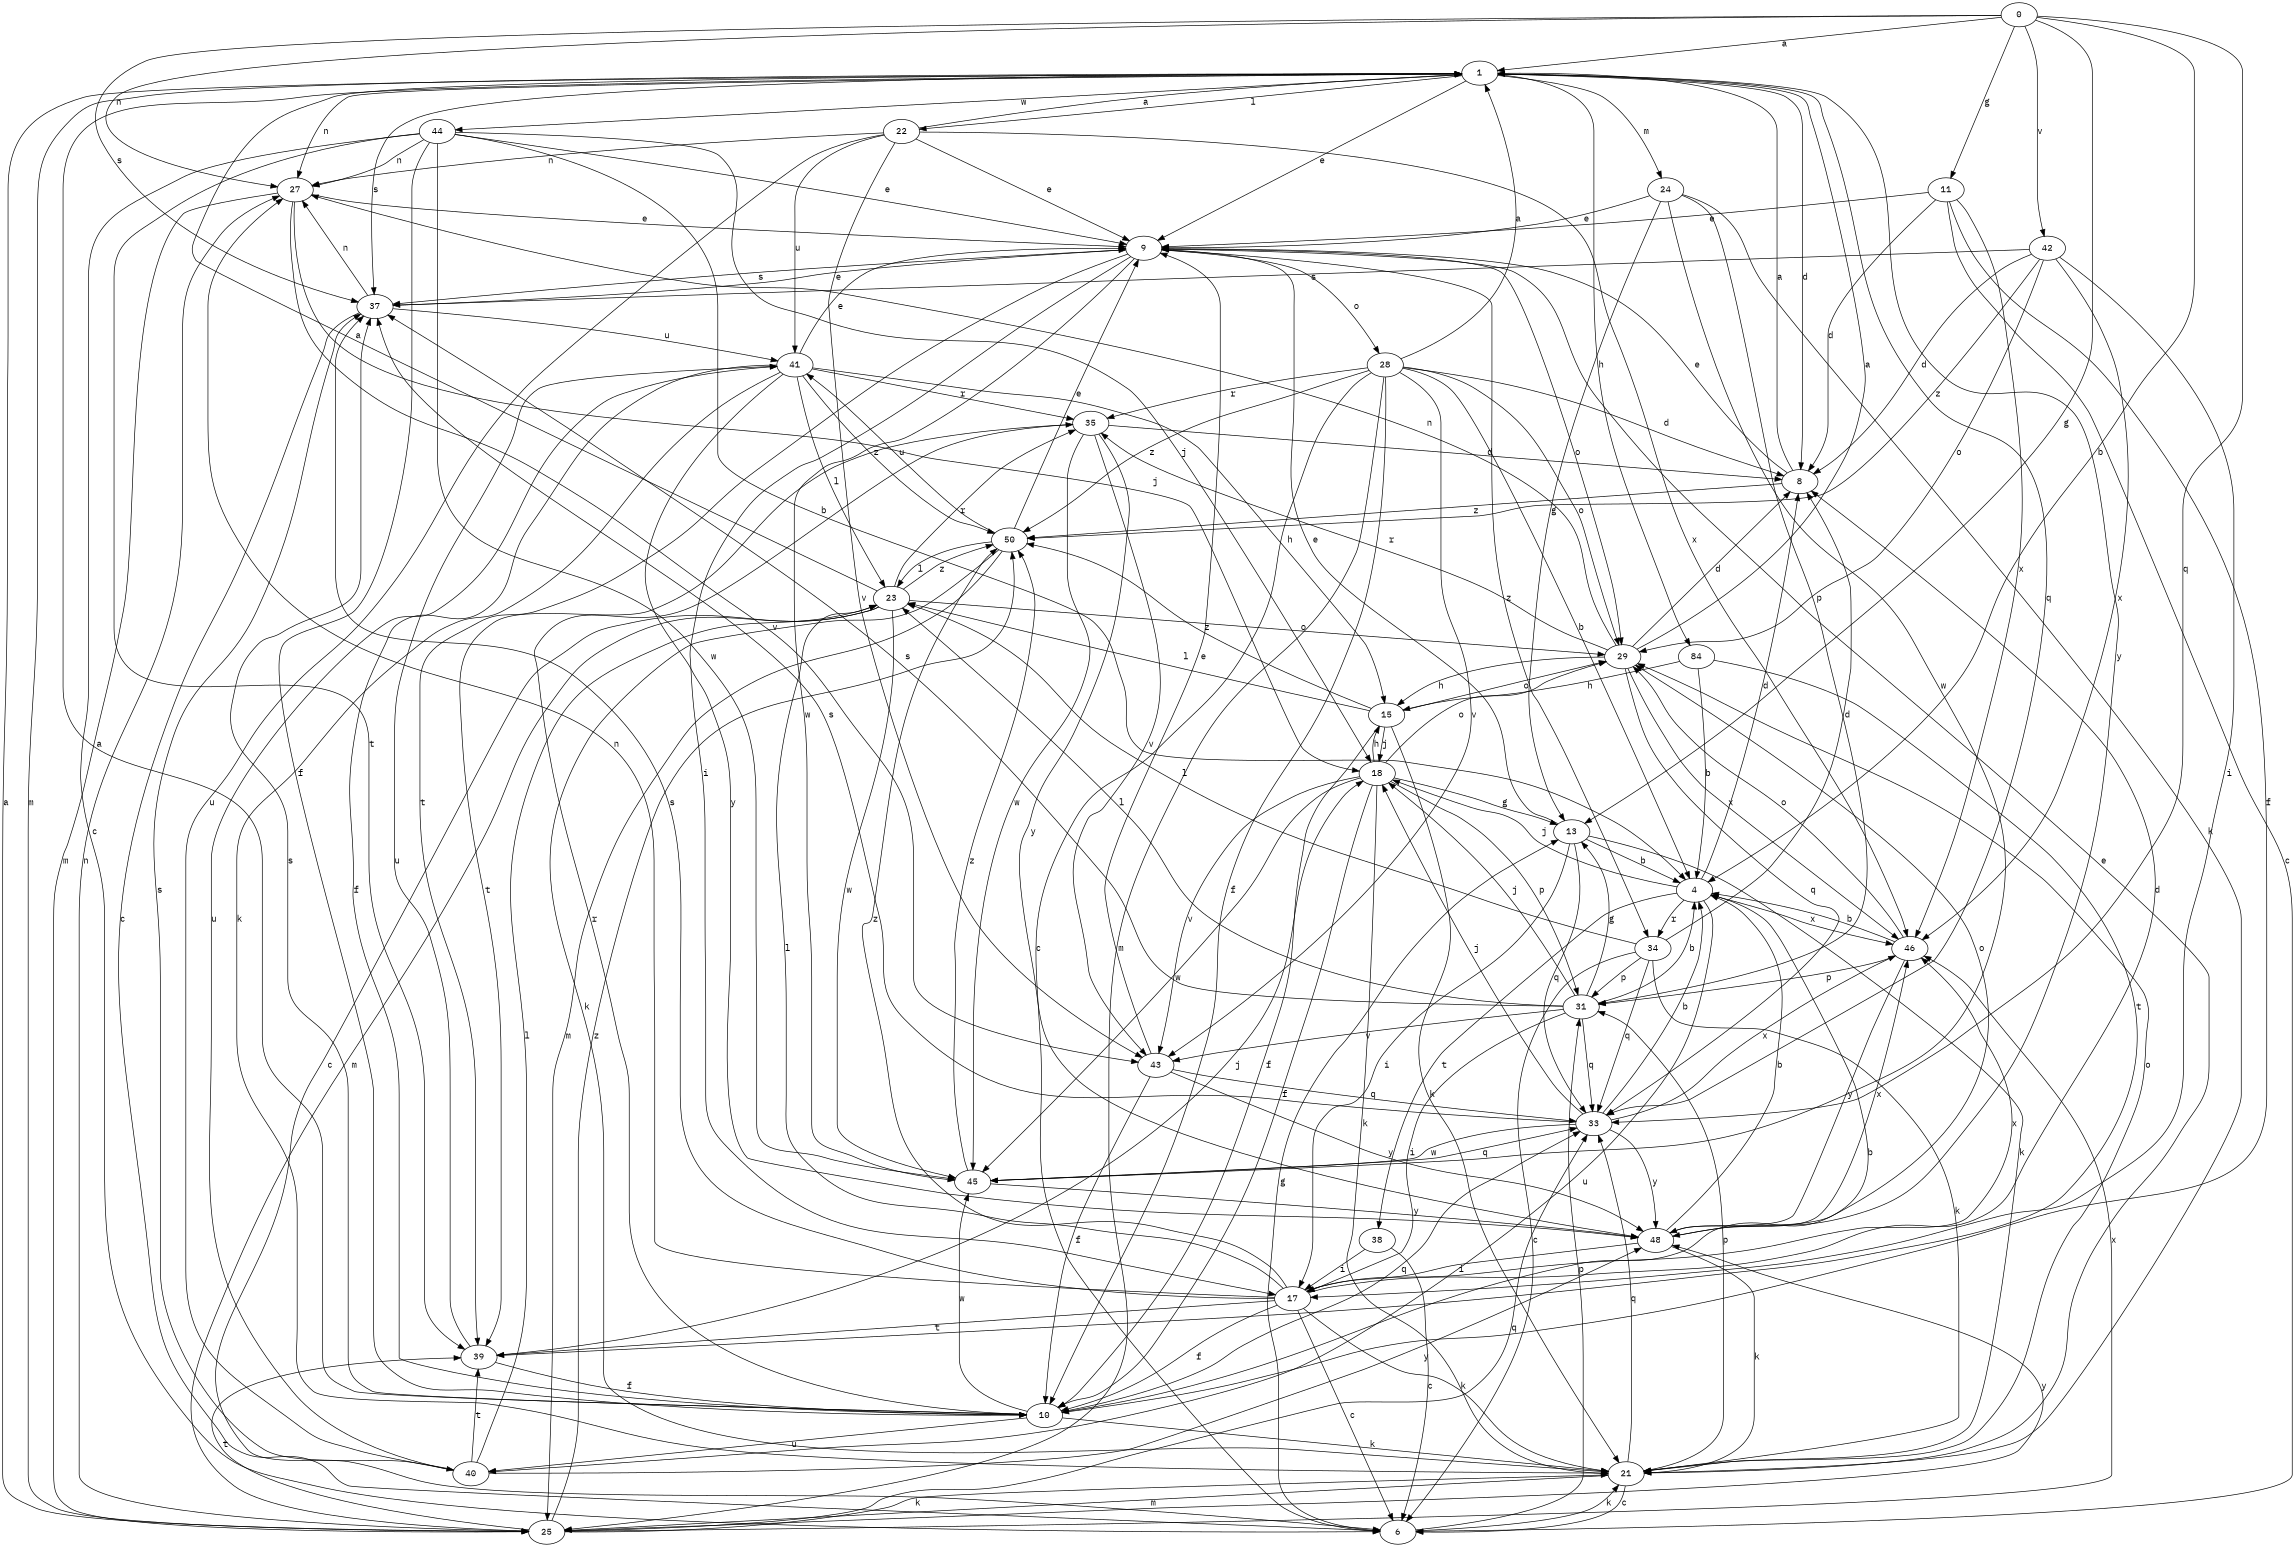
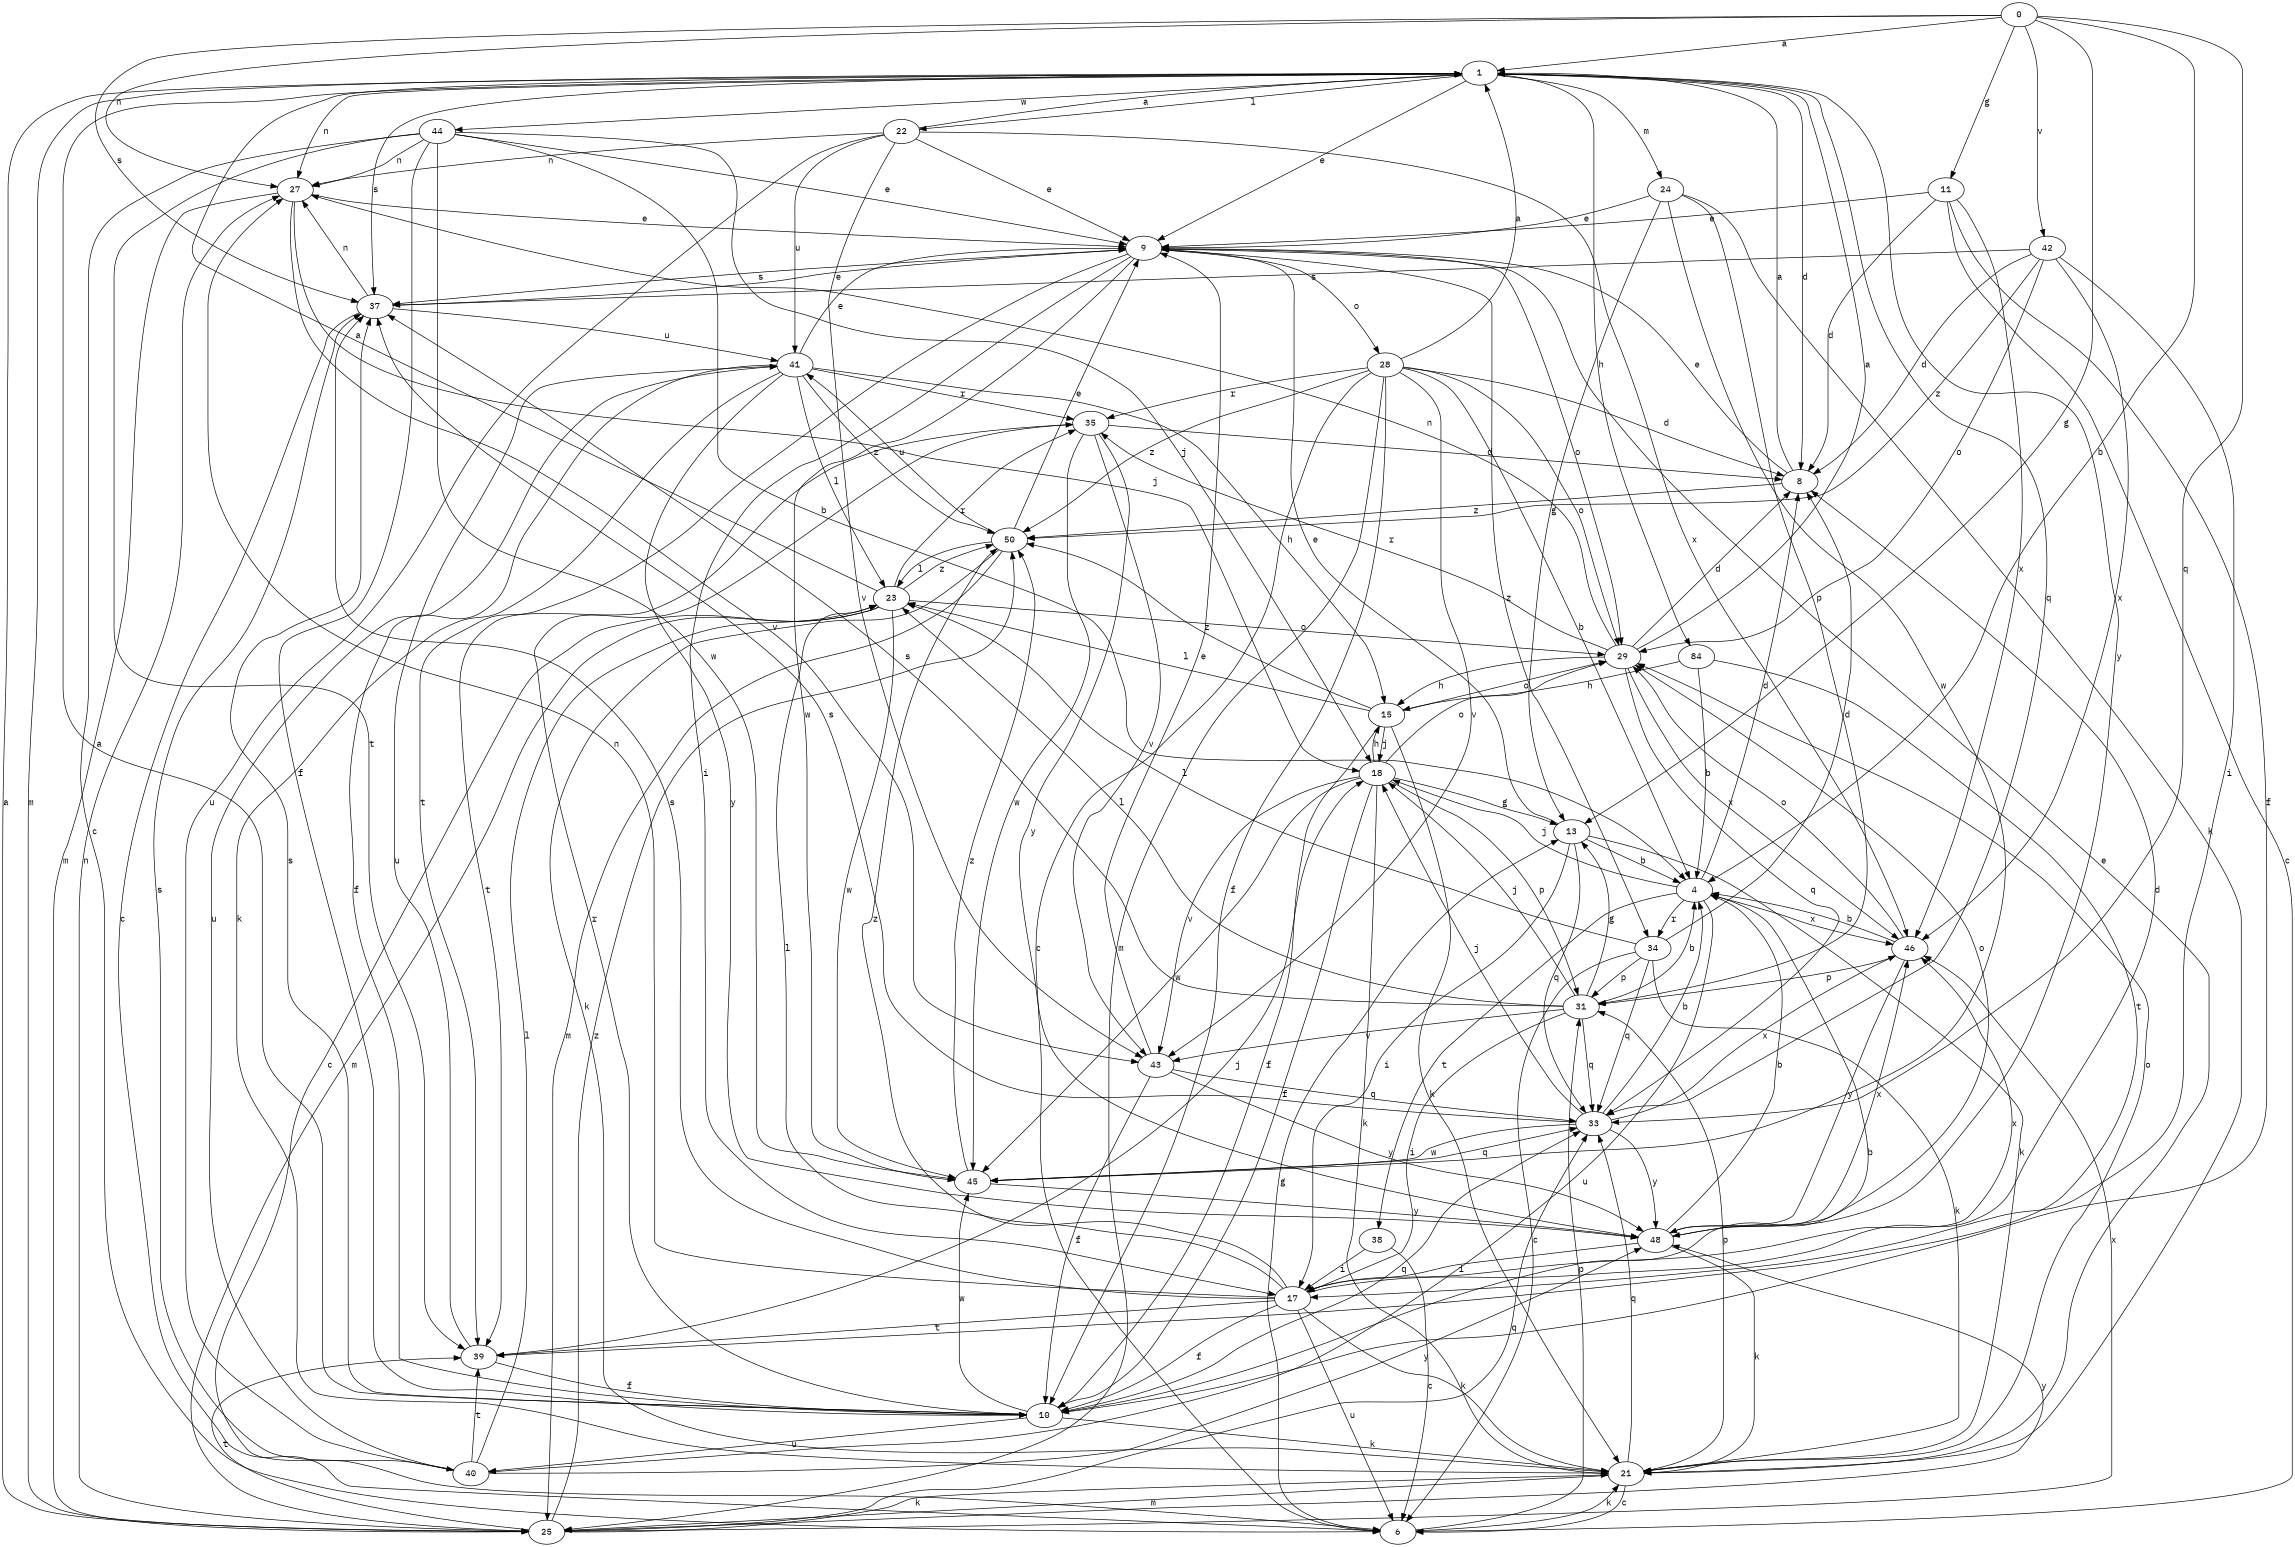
edge "17" -> "6": label "c" -> "u"
